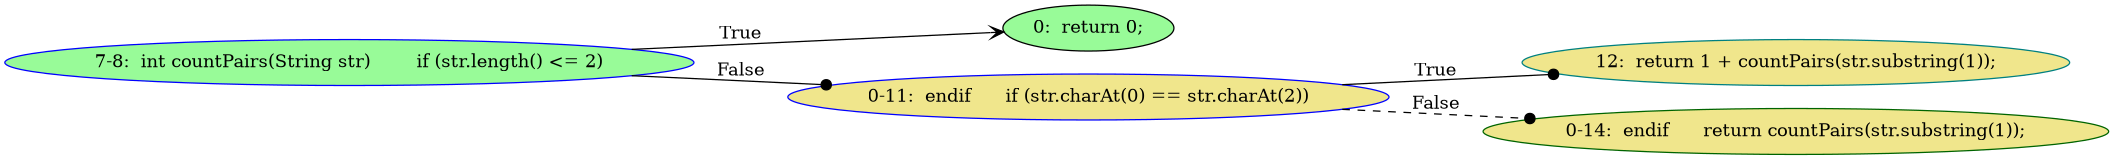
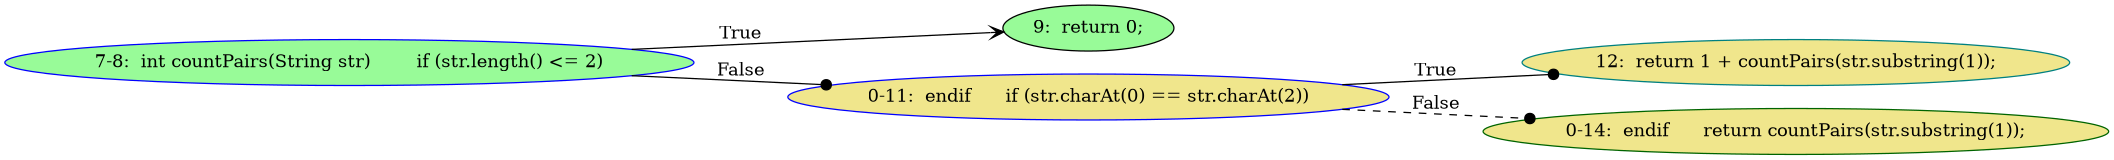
node "0:  return 0;": label "0:  return 0;" -> "9:  return 0;"
